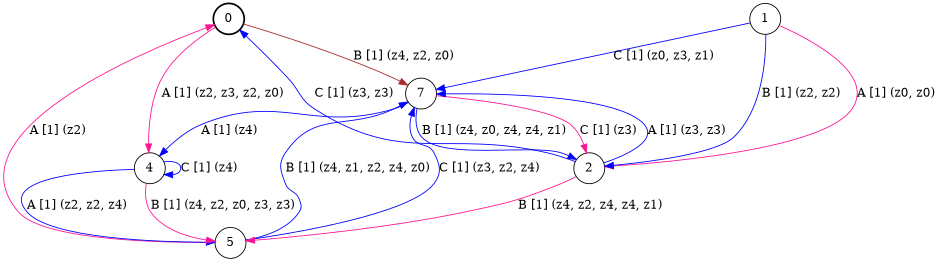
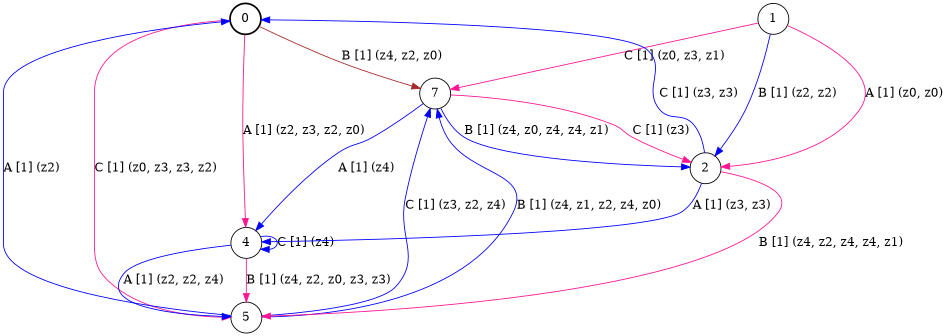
edge "1" -> "7": color blue -> deeppink
edge "2" -> "7": now "2" -> "4"
edge "0" -> "5": added, label "C [1] (z0, z3, z3, z2)"
edge "5" -> "0": color deeppink -> blue
